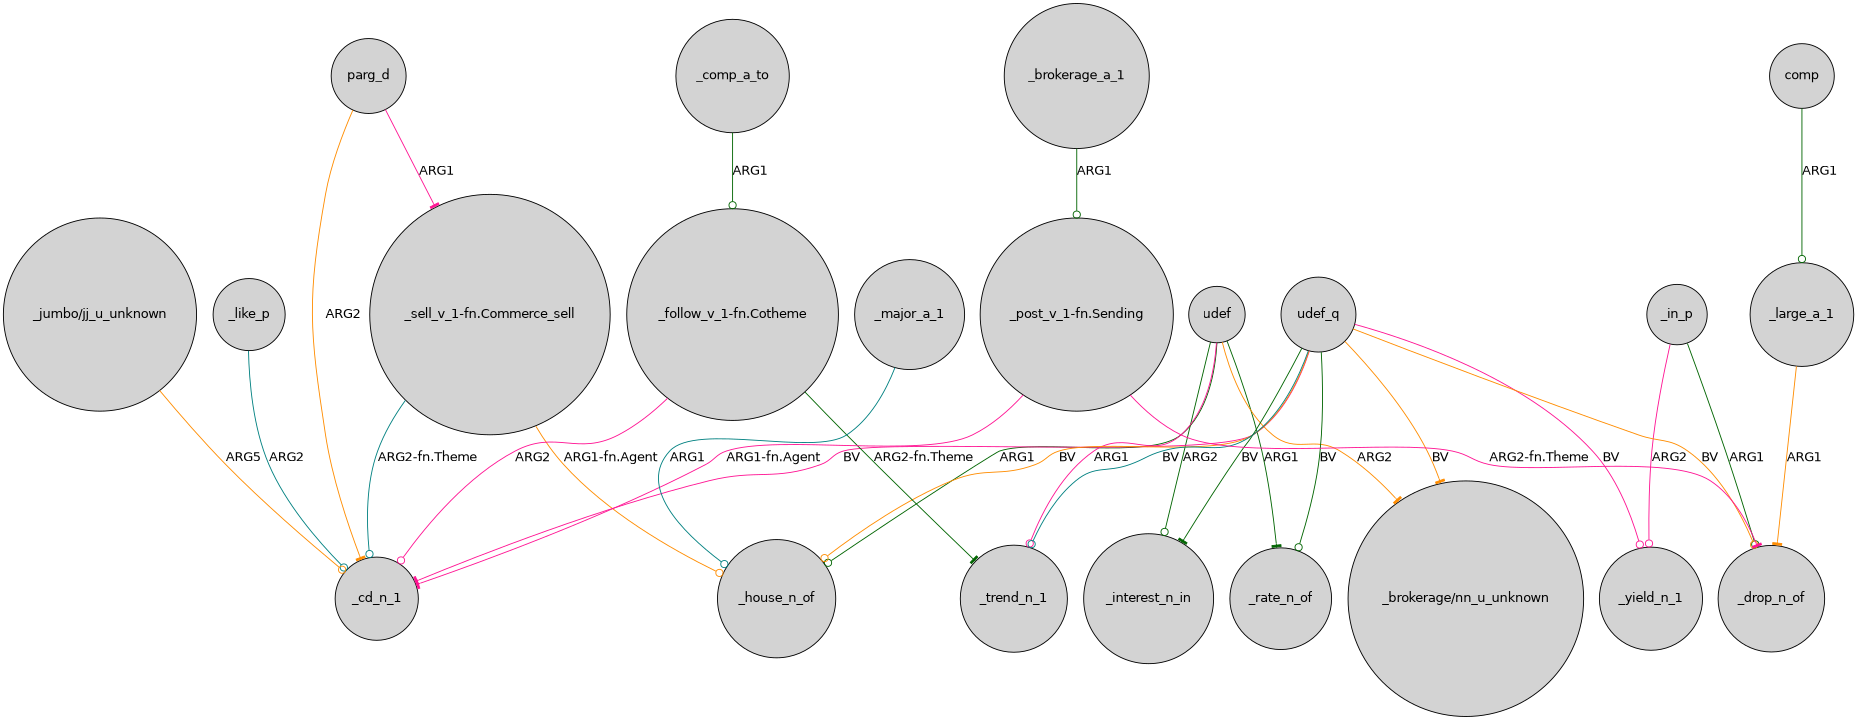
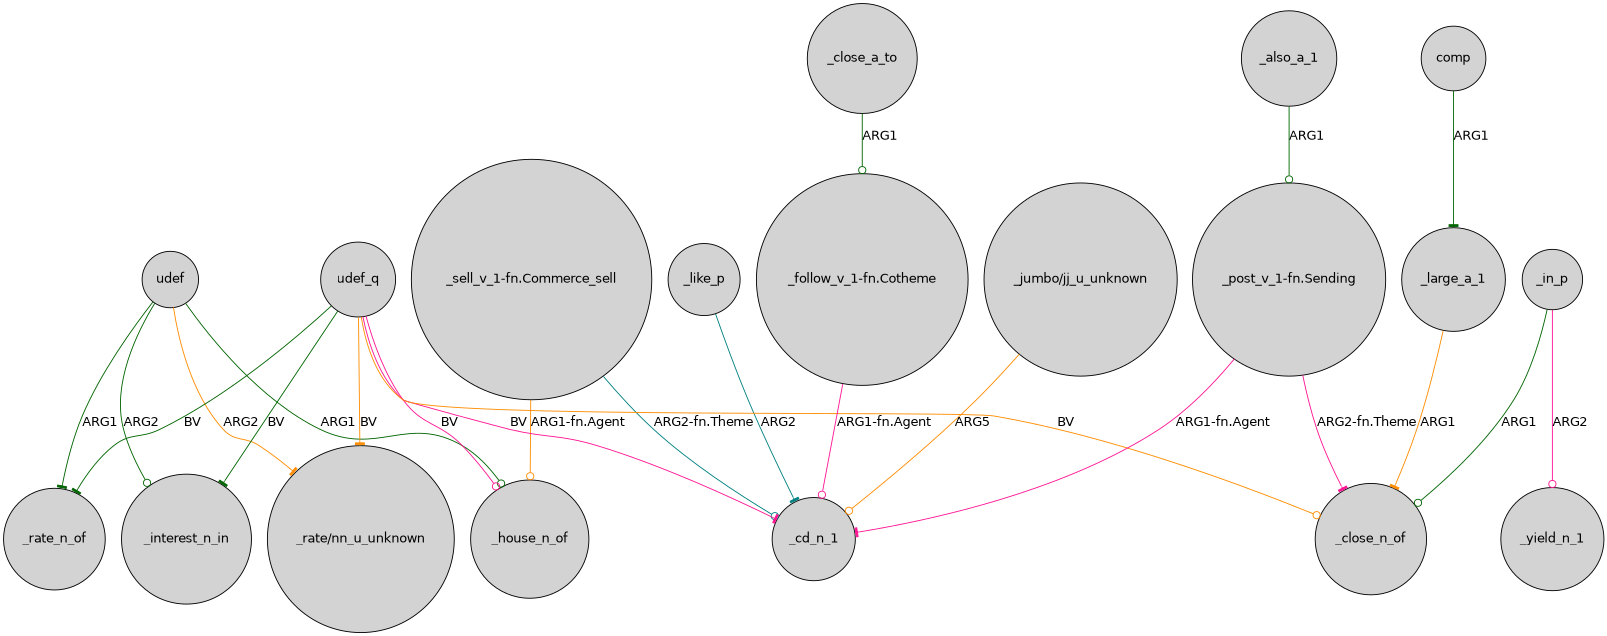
node "parg_d": removed
node "_comp_a_to": label "_comp_a_to" -> "_close_a_to"
node "_brokerage_a_1": label "_brokerage_a_1" -> "_also_a_1"
edge "comp" -> "_large_a_1": arrowhead odot -> tee
node "_major_a_1": removed
edge "udef_q" -> "_yield_n_1": removed, label "BV"
edge "udef_q" -> "_house_n_of": color darkorange -> deeppink
edge "udef_q" -> "_rate_n_of": arrowhead odot -> tee
edge "_follow_v_1-fn.Cotheme" -> "_cd_n_1": label "ARG2" -> "ARG1-fn.Agent"
edge "_like_p" -> "_cd_n_1": arrowhead odot -> tee
node "_trend_n_1": removed
node "_brokerage/nn_u_unknown": label "_brokerage/nn_u_unknown" -> "_rate/nn_u_unknown"
node "_drop_n_of": label "_drop_n_of" -> "_close_n_of"
